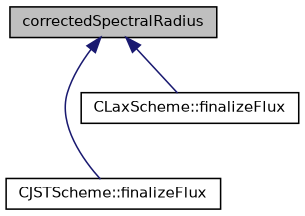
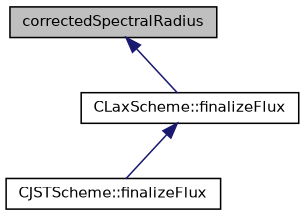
edge "CJSTScheme::finalizeFlux" -> "correctedSpectralRadius": now "CJSTScheme::finalizeFlux" -> "CLaxScheme::finalizeFlux"
